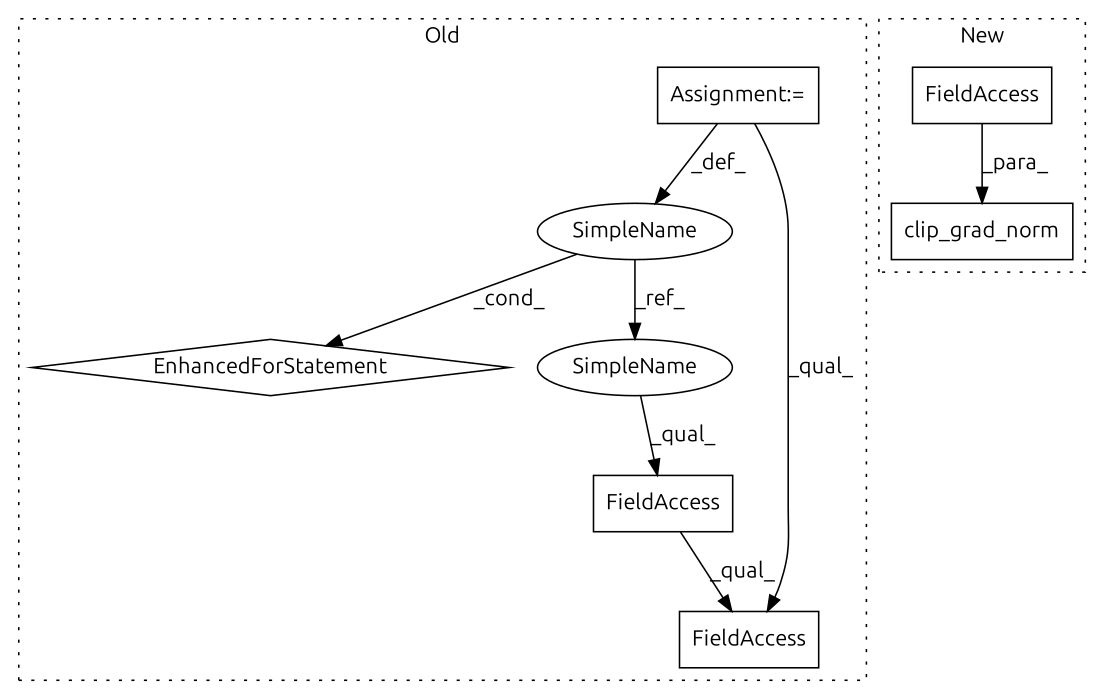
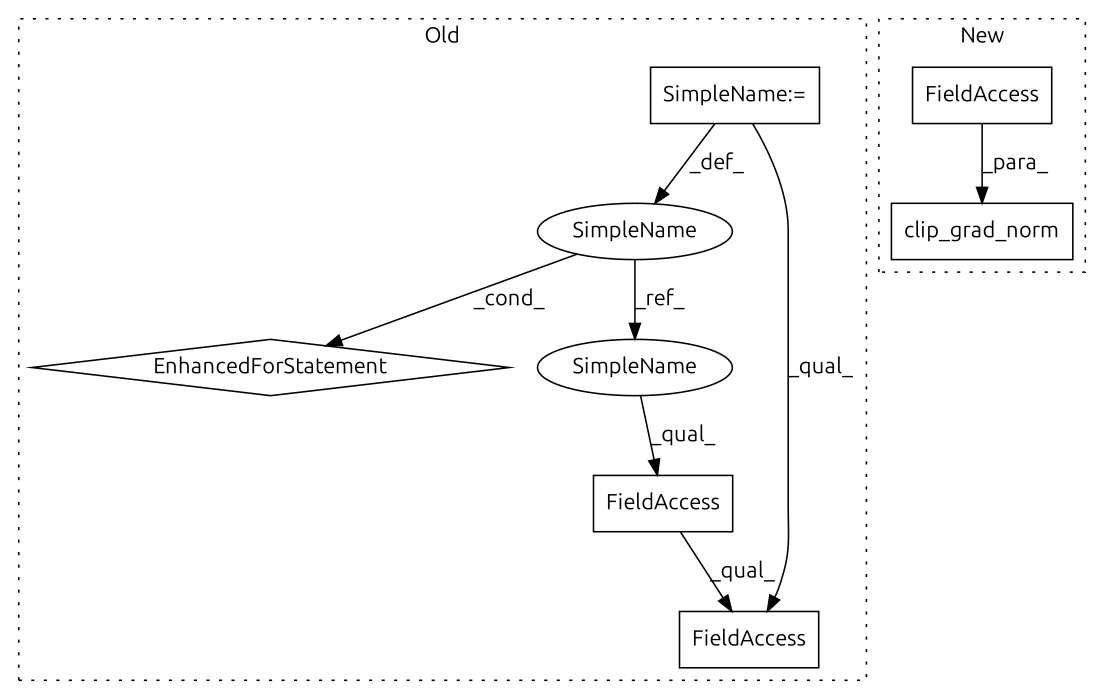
node "Assignment:=": label "Assignment:=" -> "SimpleName:="
